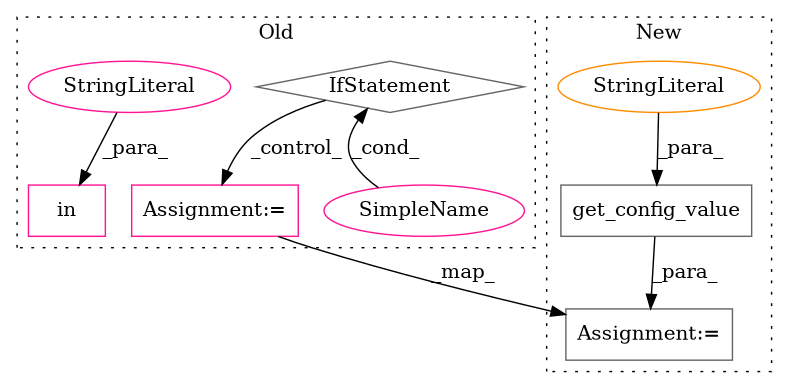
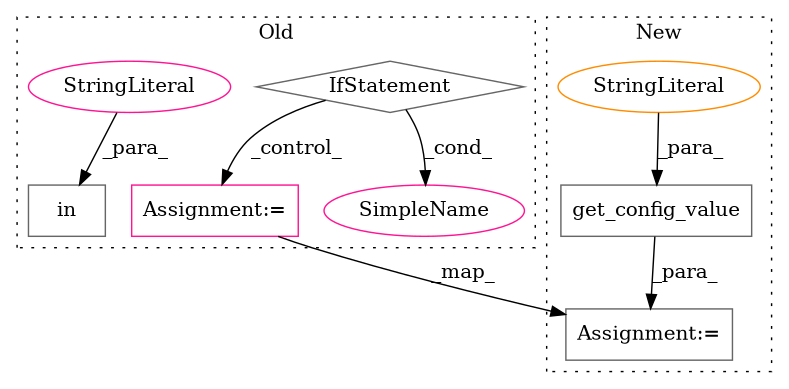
edge "SimpleName" -> "IfStatement": reversed
node "in": color deeppink -> gray40
